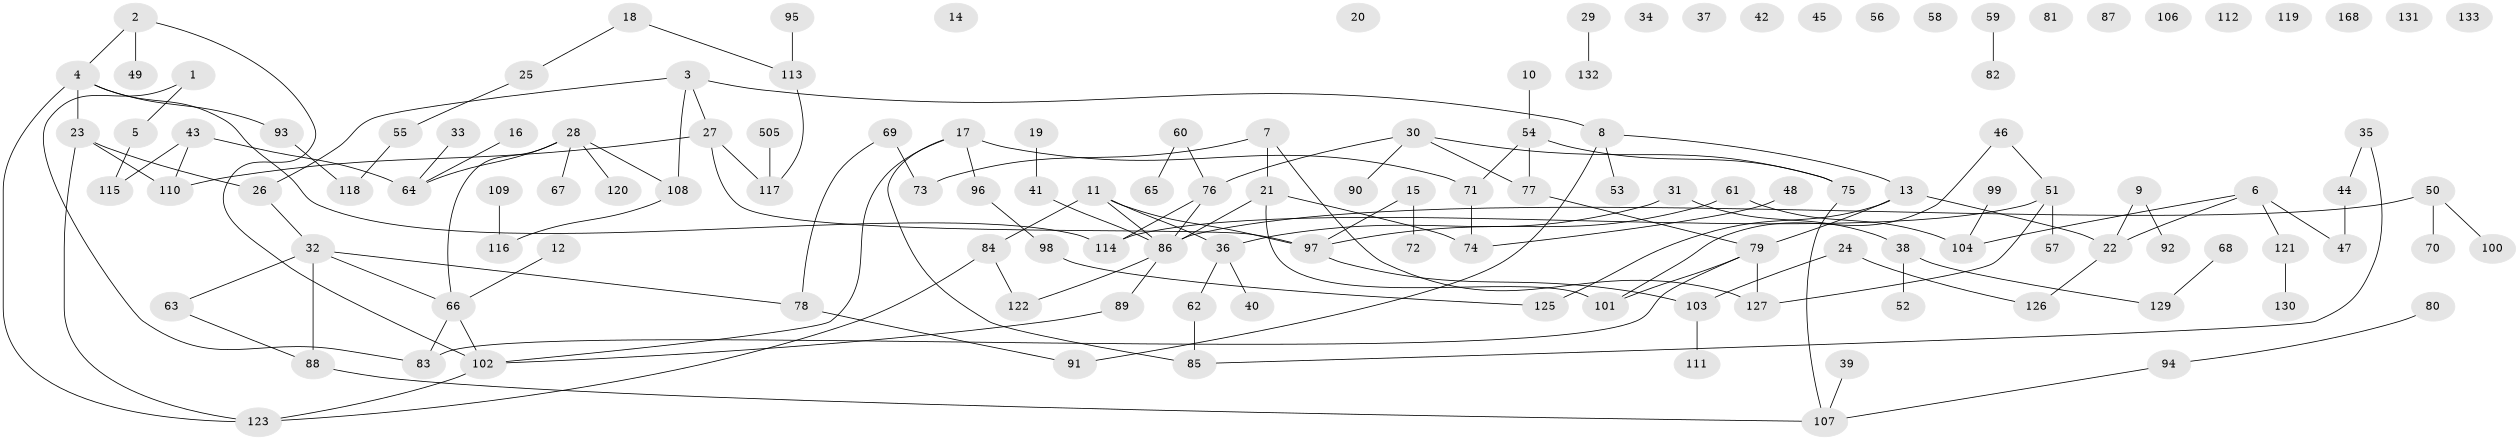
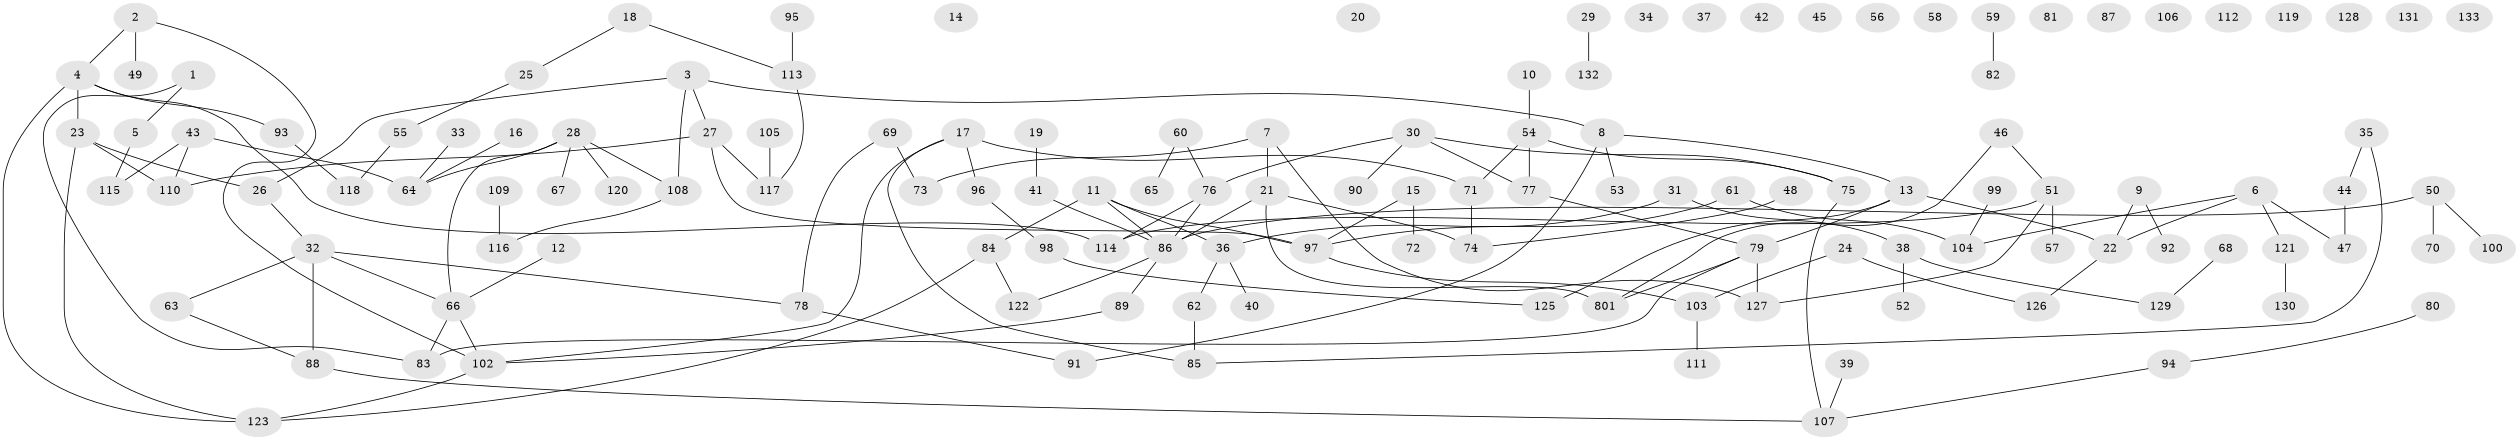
node "168": label "168" -> "128"
node "505": label "505" -> "105"
node "101": label "101" -> "801"
